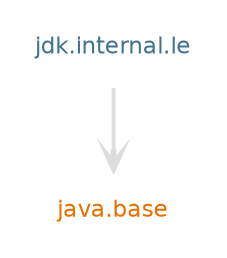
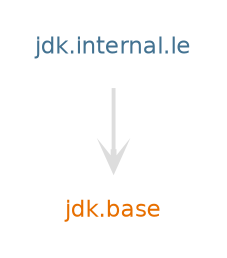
node "java.base": label "java.base" -> "jdk.base"
